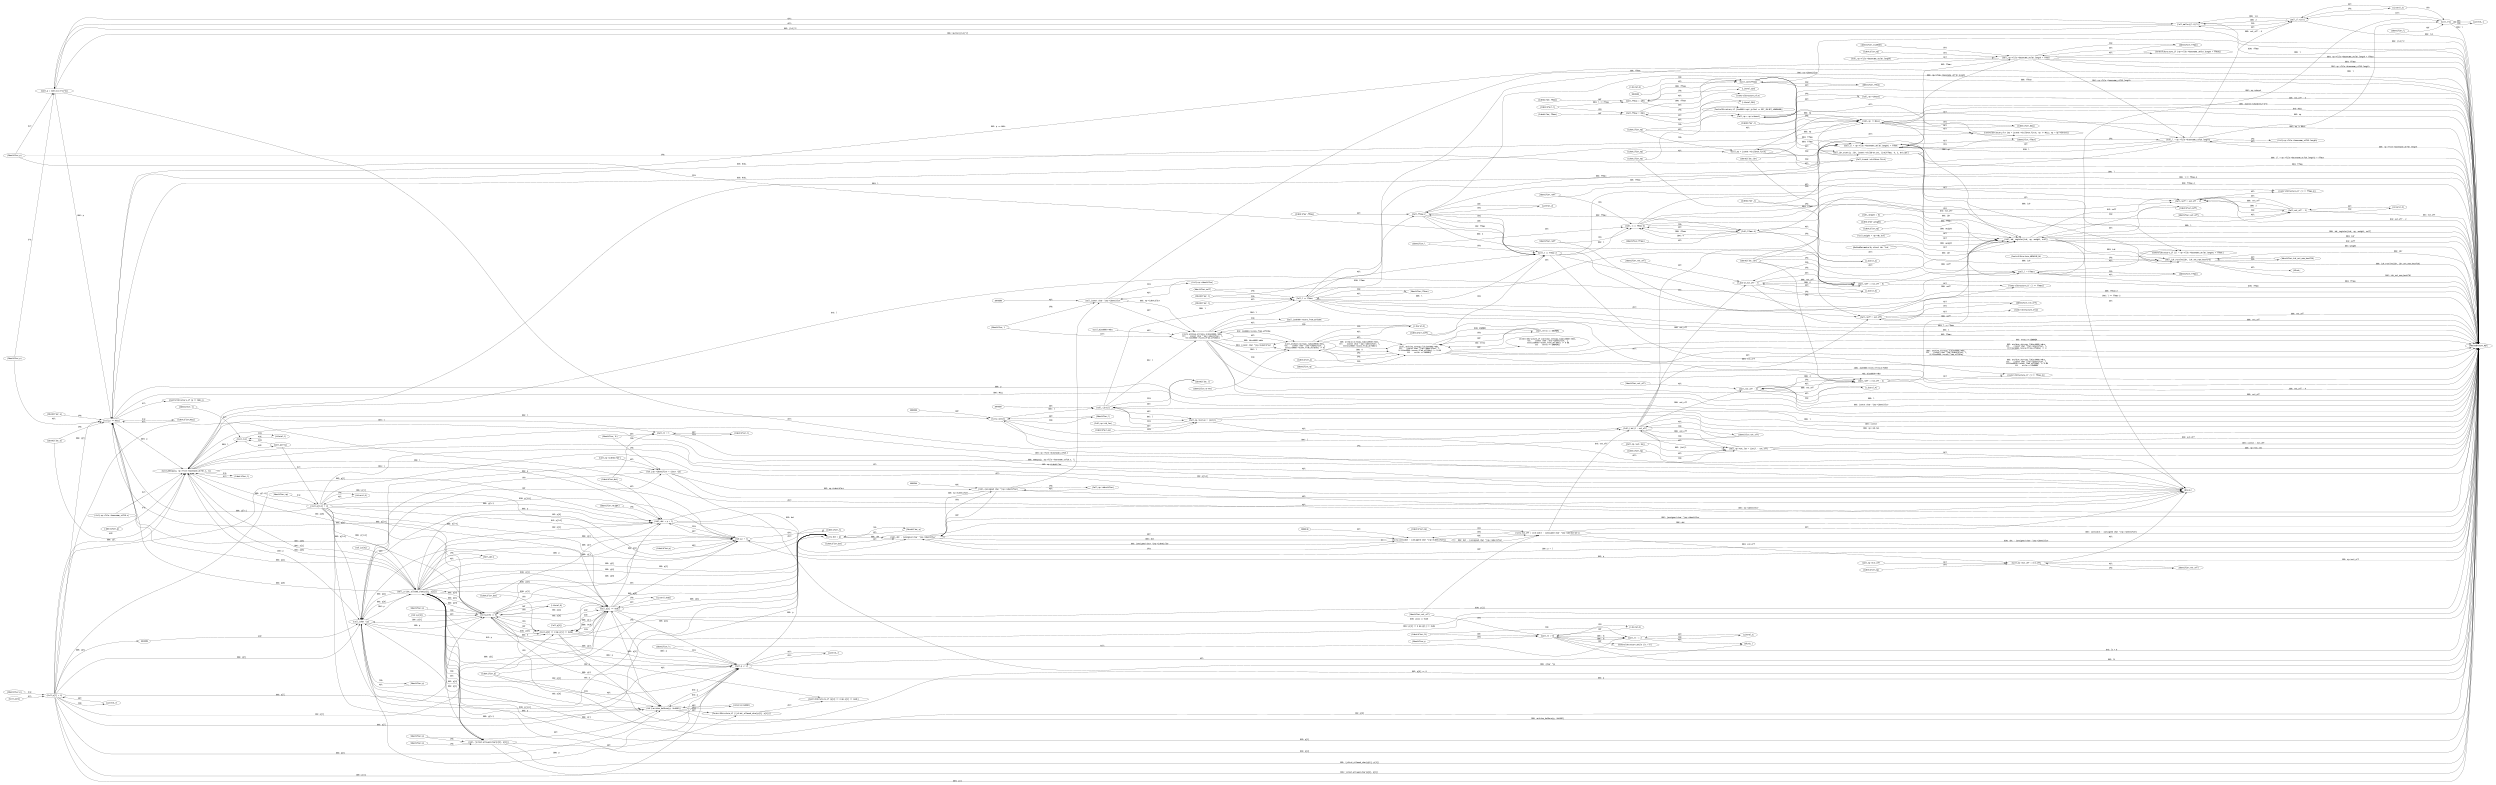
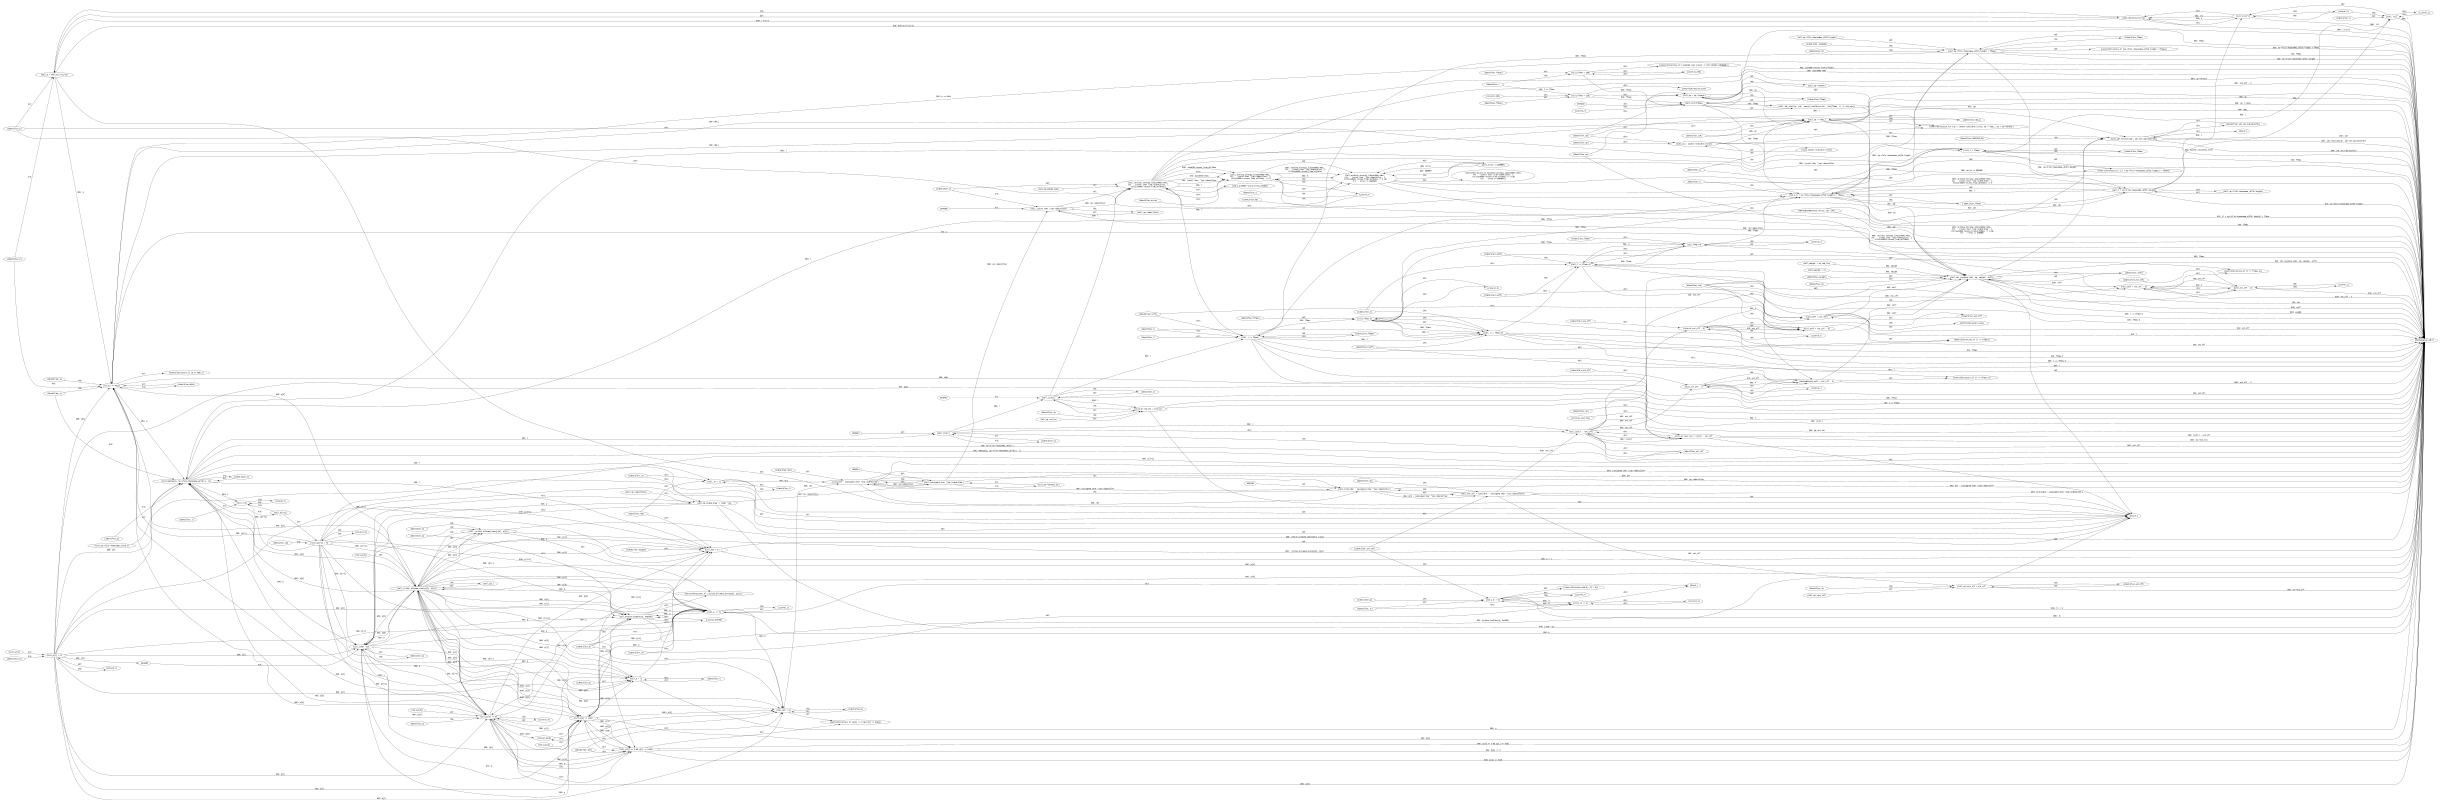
edge "(Call,l = np->file->basename_utf16.length)" -> "(Call,(l+1)*2)": label "DDG: ext_off - 6" -> "DDG: l"
edge "(Call,ffmax = 128)" -> "(Literal,128)": now "(Call,ffmax = 128)" -> "(Call,np = np->chnext)"
node "(ControlStructure,ARCHIVE_OK)": label "(ControlStructure,ARCHIVE_OK)" -> "(Identifier,ARCHIVE_OK)"
node "(Call,noff = ext_off - 4)": label "(Call,noff = ext_off - 4)" -> "(MethodReturn,noff = ext_off - 4)"
edge "(Call,dot = p + l)" -> "(Call,dot - (unsigned char *)np->identifier)": now "(Call,lt = l)" -> "(Call,dot - (unsigned char *)np->identifier)"
edge "(Call,dot = p + l)" -> "(Call,p + l)": removed, label "CFG:"
edge "(Call,p[0] == 0)" -> "(Call,p[1] == 0x2E)": now "(Call,p[0] == 0)" -> "(Literal,0x2E)"
edge "(ControlStructure,if (!joliet_allowed_char(p[0], p[1])))" -> "(ControlStructure,if (p[0] == 0 && p[1] == 0x2E))": now "(Call,dot = p)" -> "(ControlStructure,if (p[0] == 0 && p[1] == 0x2E))"
